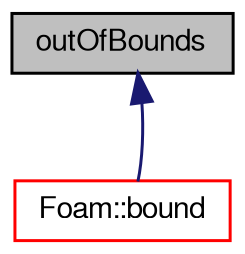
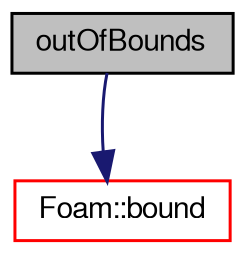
edge "Foam::bound" -> "outOfBounds": reversed
